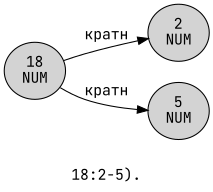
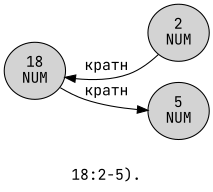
edge "18 NUM" -> "2 NUM": reversed
